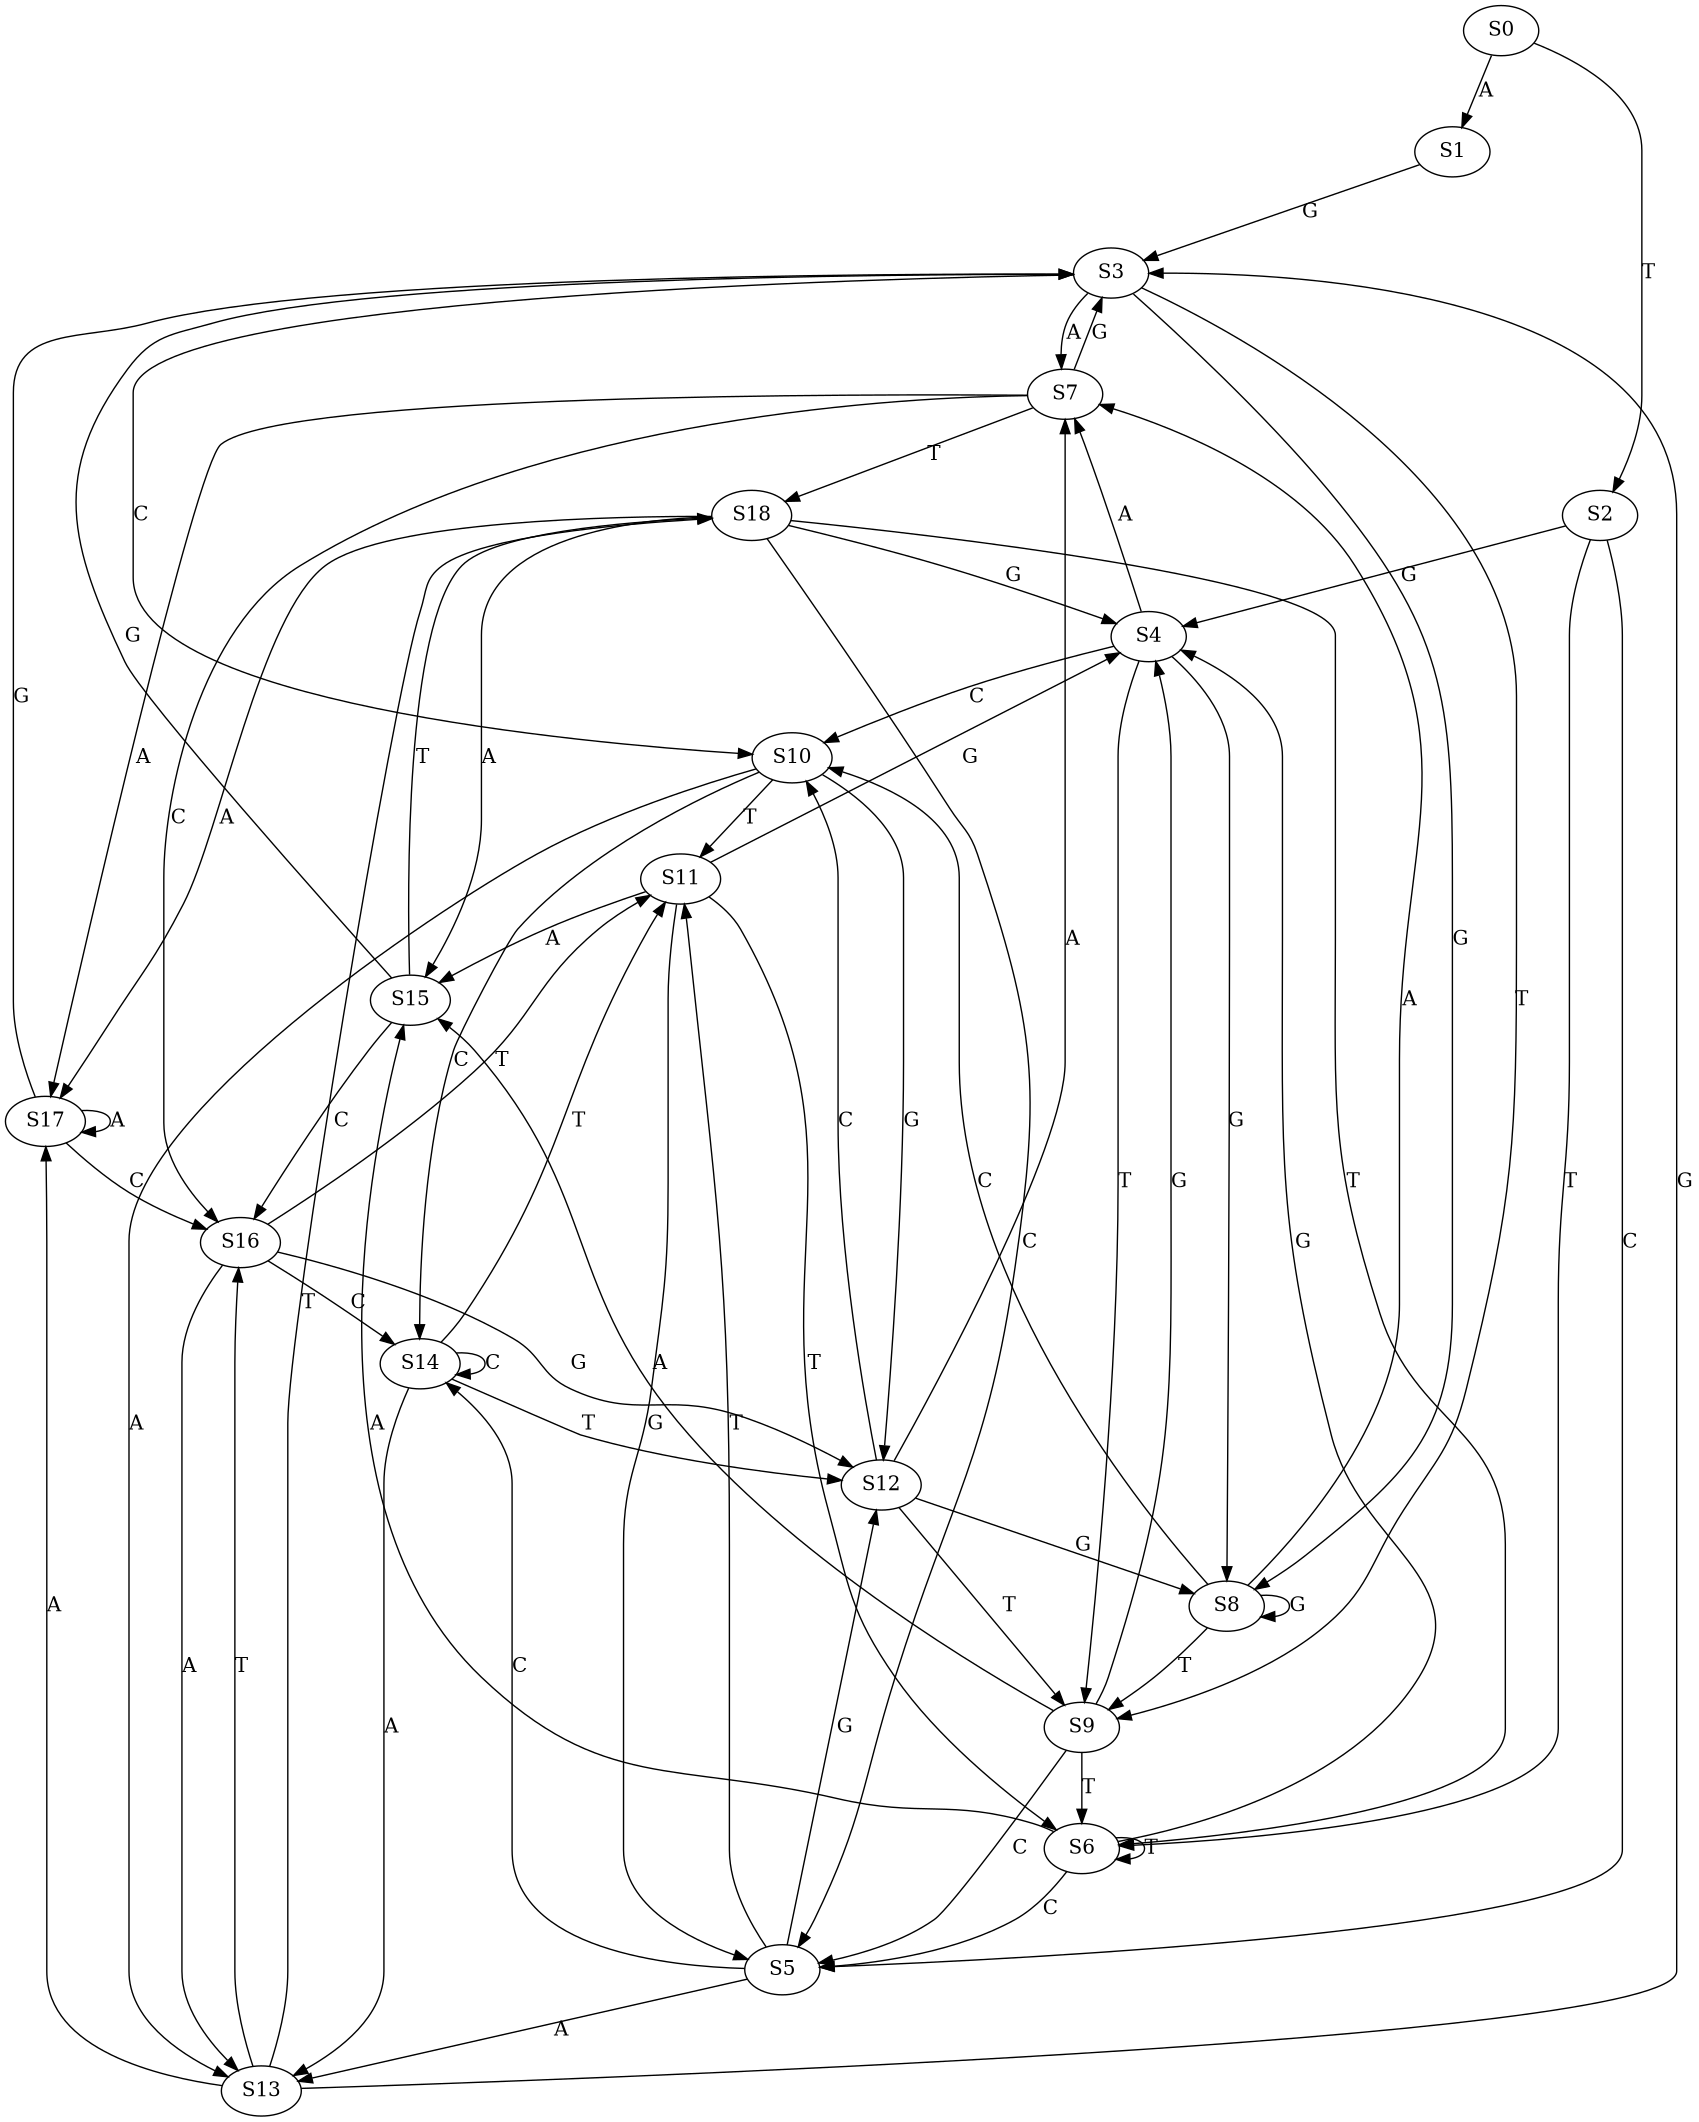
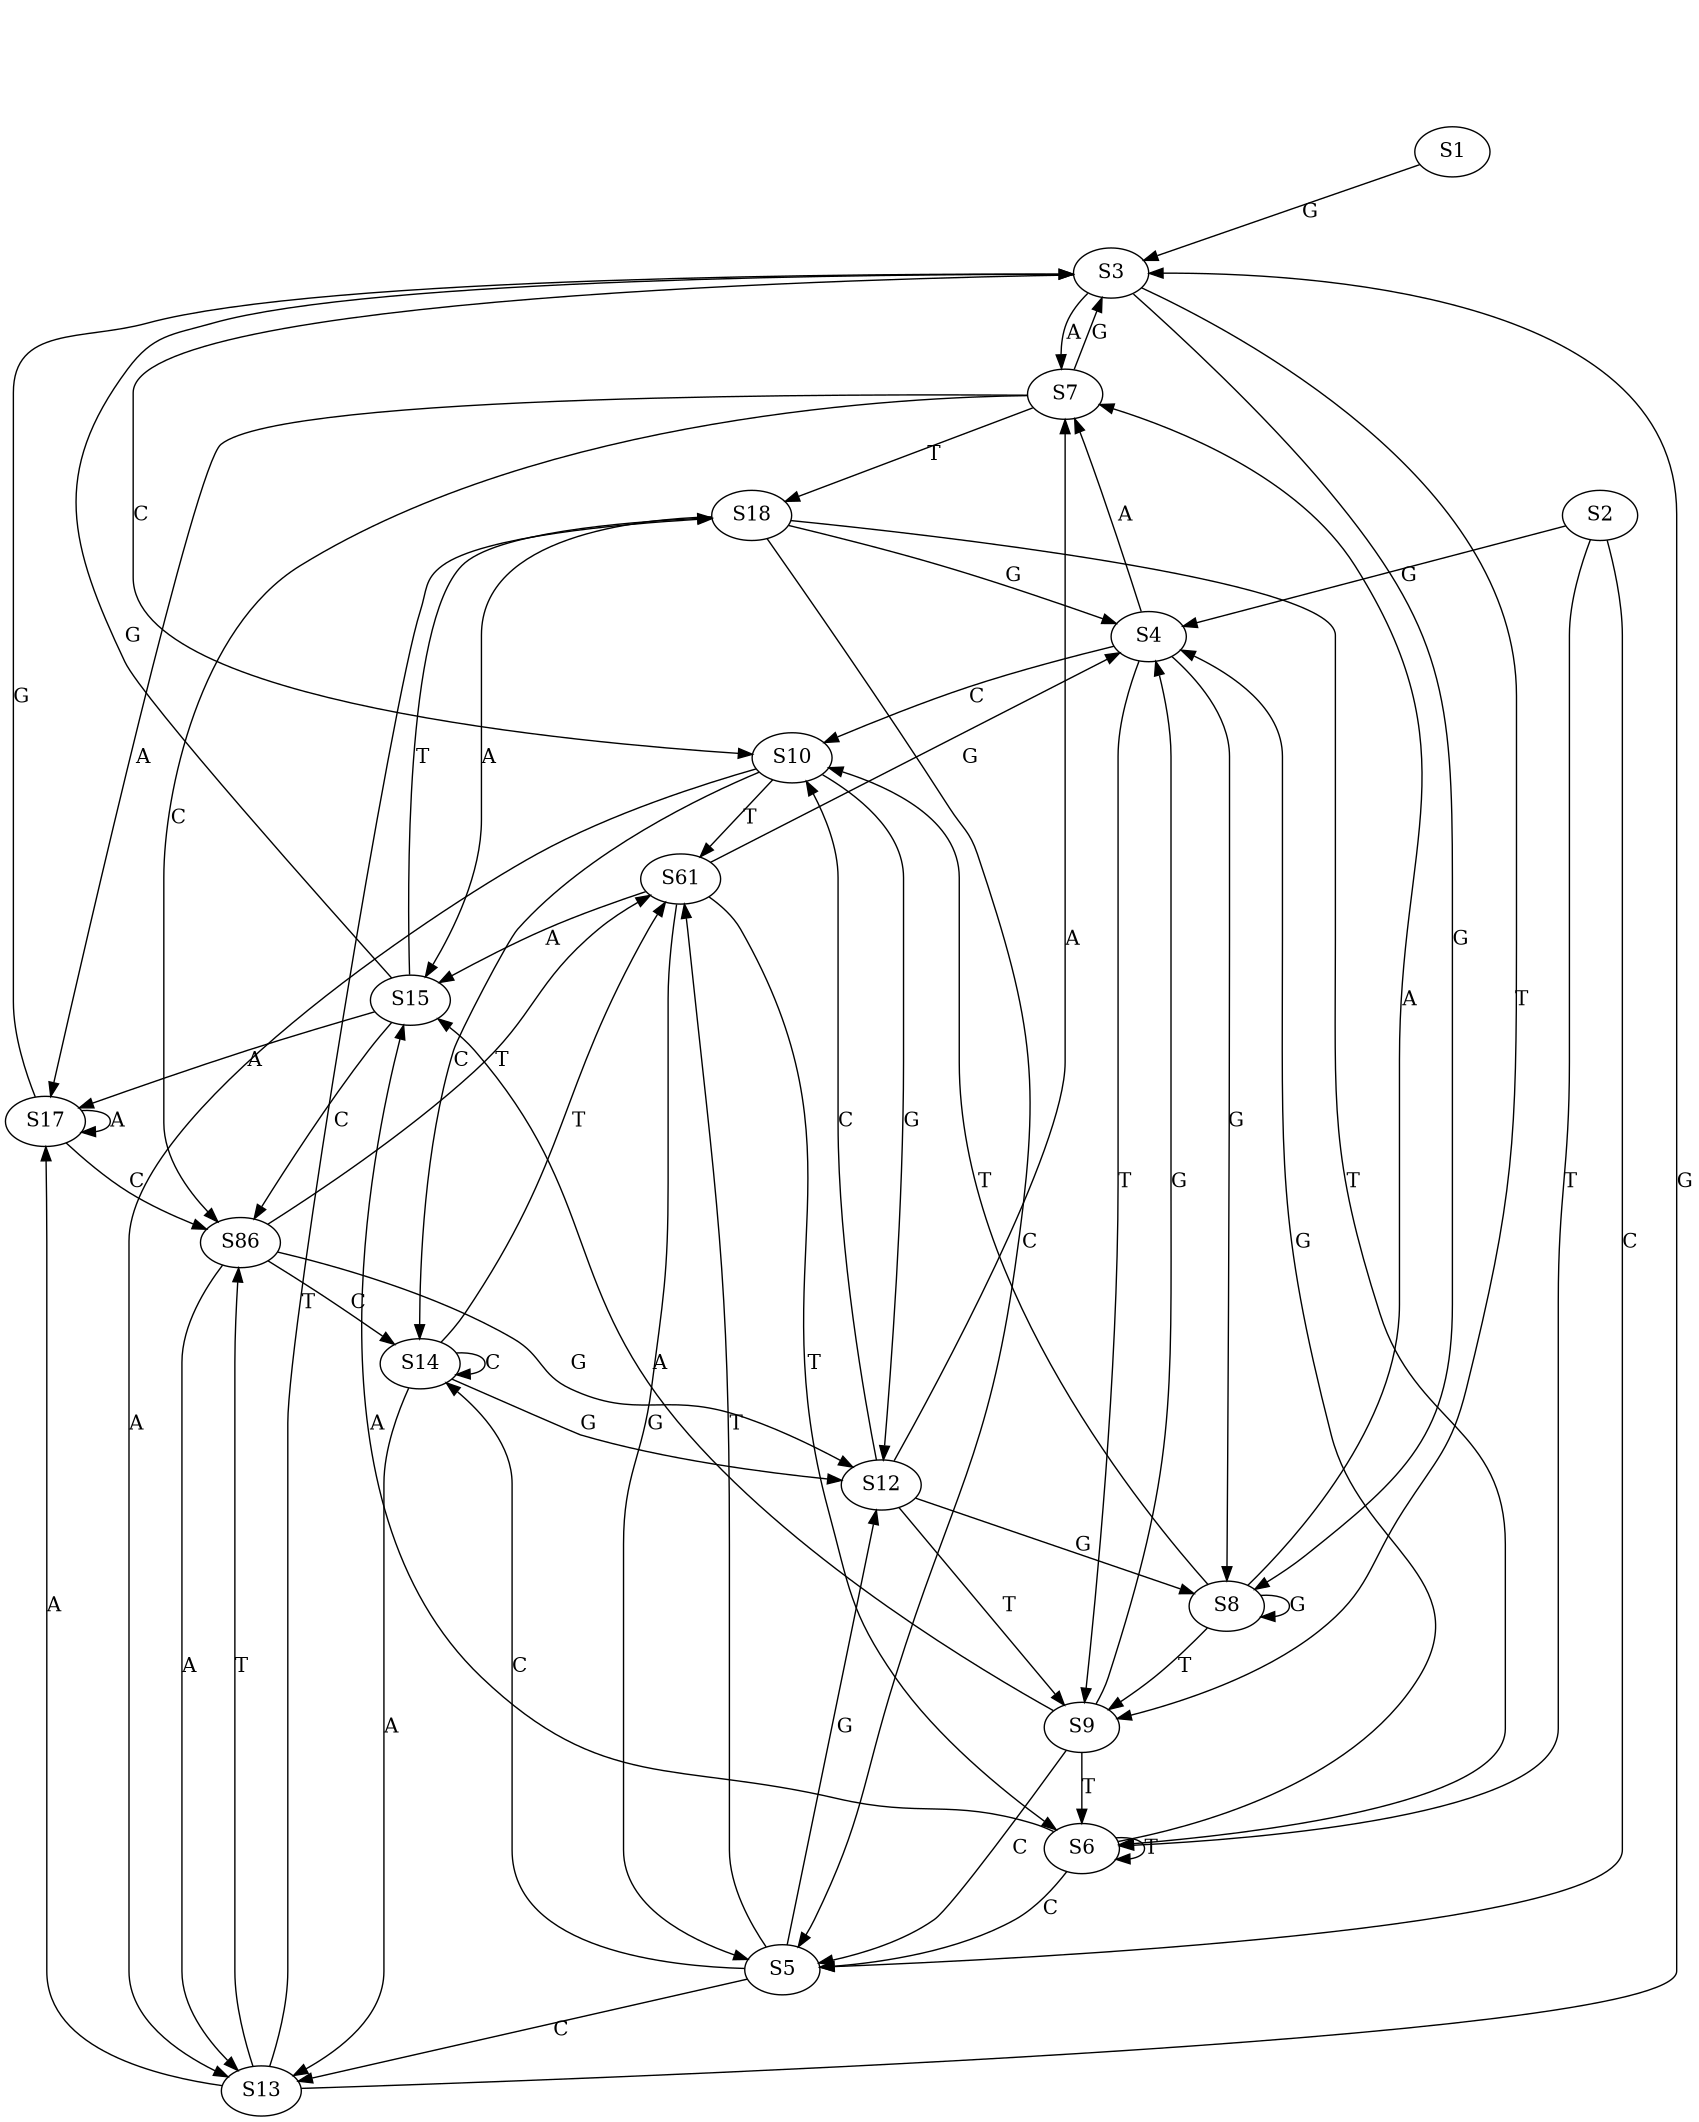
node "S0": removed
edge "S18" -> "S17": now "S15" -> "S17"
node "S11": label "S11" -> "S61"
edge "S8" -> "S10": label "C" -> "T"
node "S16": label "S16" -> "S86"
edge "S14" -> "S12": label "T" -> "G"
edge "S5" -> "S13": label "A" -> "C"
